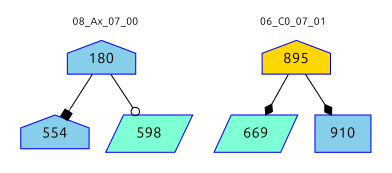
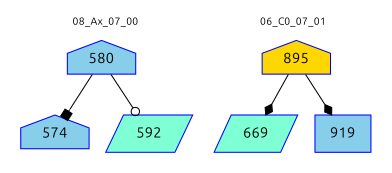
node "180": label "180" -> "580"
node "554": label "554" -> "574"
node "598": label "598" -> "592"
node "910": label "910" -> "919"
